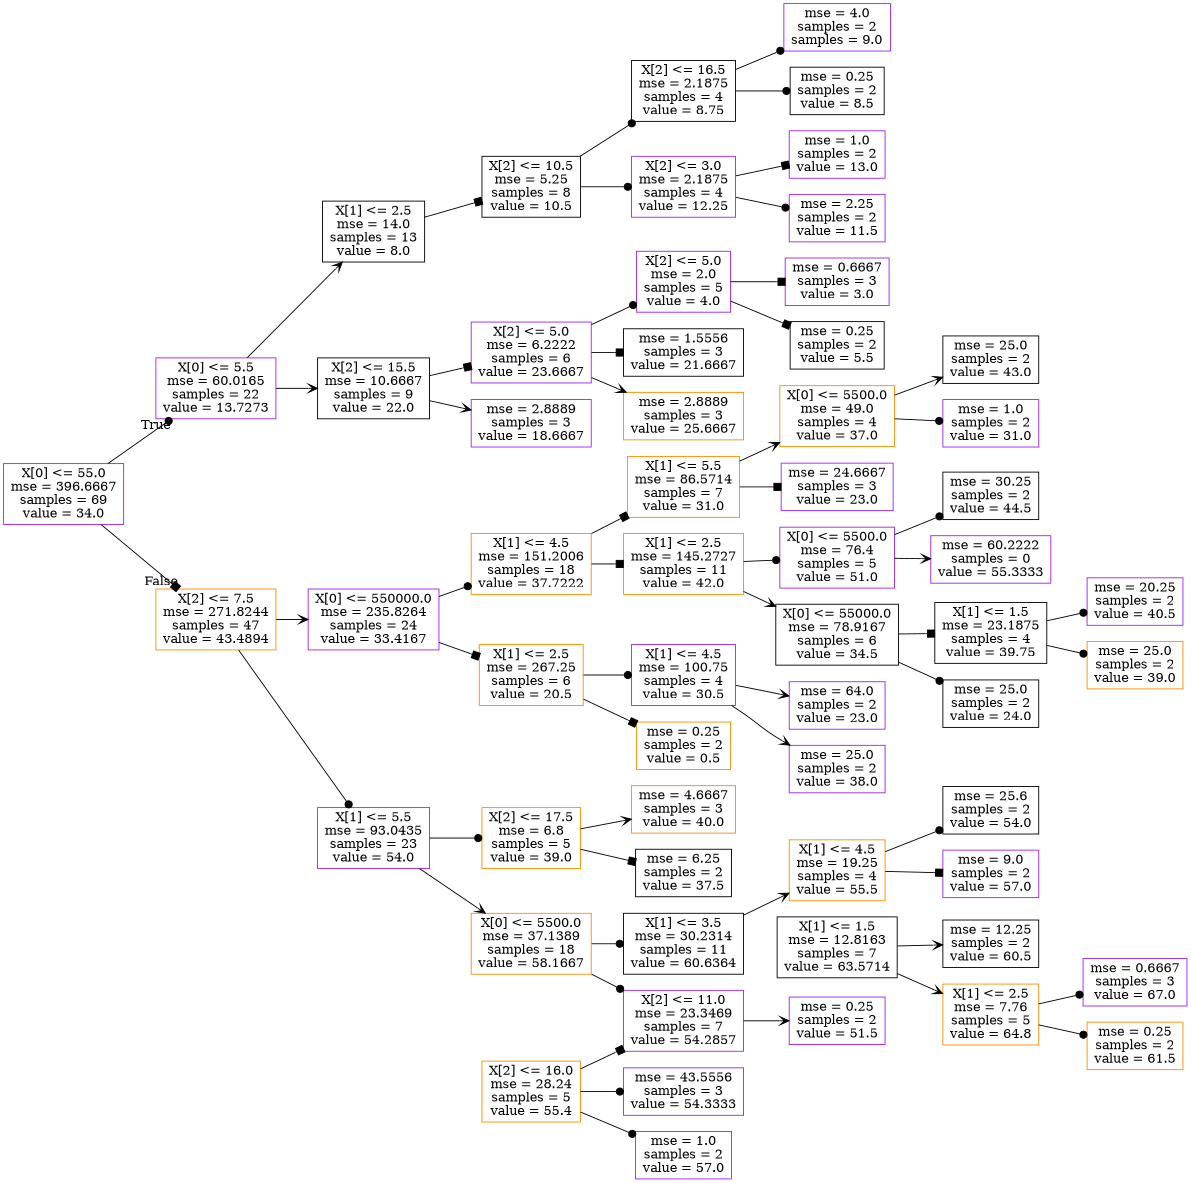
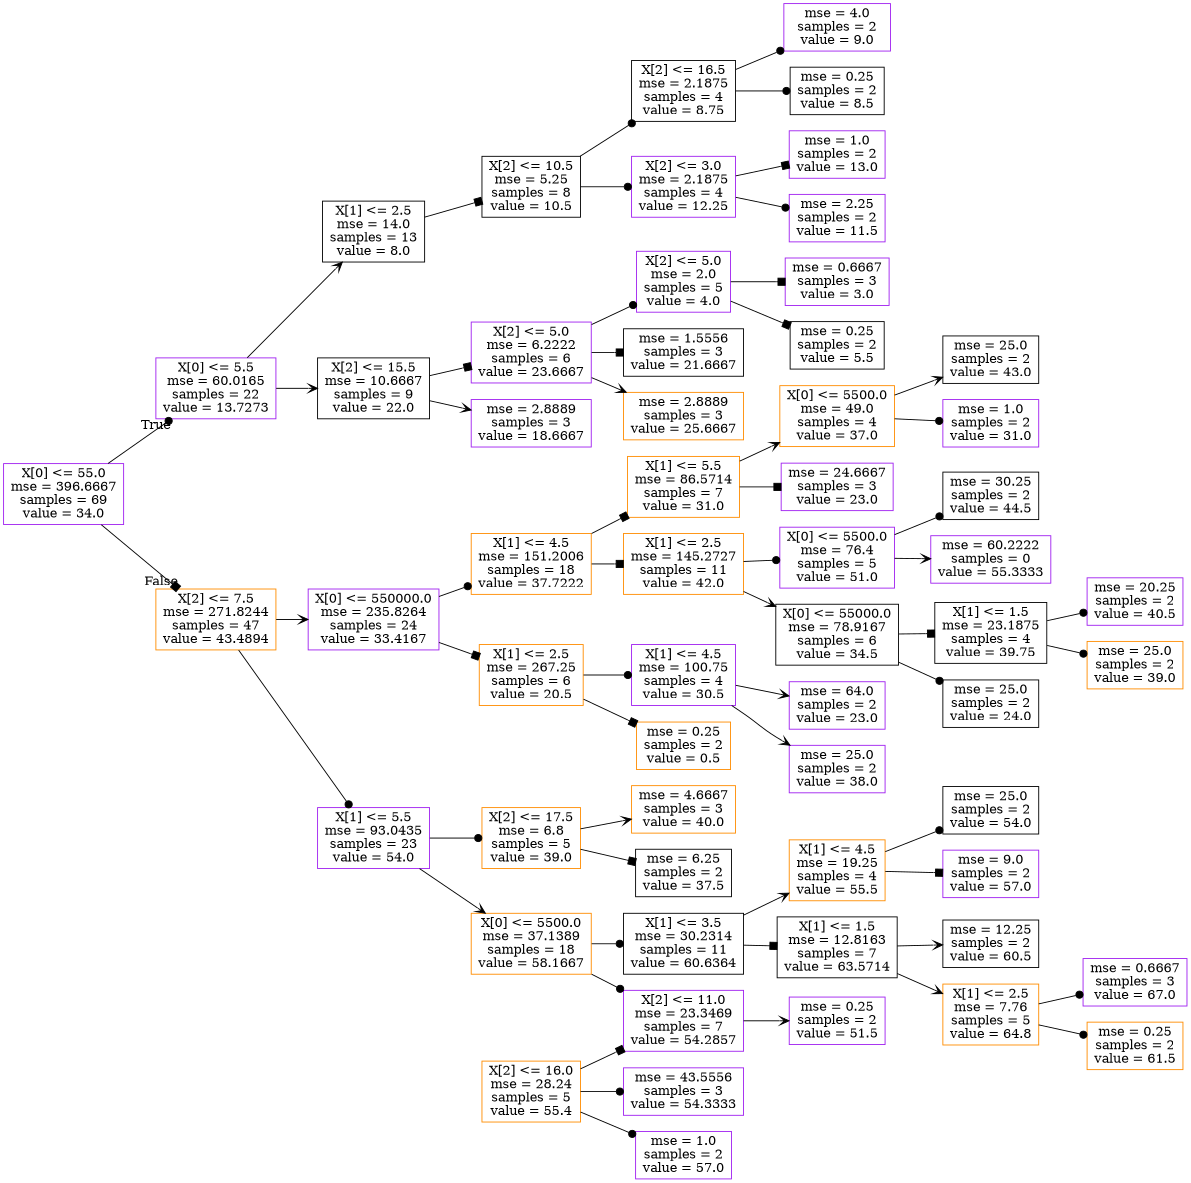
node "mse = 4.0 samples = 2 samples = 9.0": label "mse = 4.0 samples = 2 samples = 9.0" -> "mse = 4.0 samples = 2 value = 9.0"
node "mse = 25.6 samples = 2 value = 54.0": label "mse = 25.6 samples = 2 value = 54.0" -> "mse = 25.0 samples = 2 value = 54.0"
edge "X[1] <= 3.5 mse = 30.2314 samples = 11 value = 60.6364" -> "X[1] <= 1.5 mse = 12.8163 samples = 7 value = 63.5714": added
